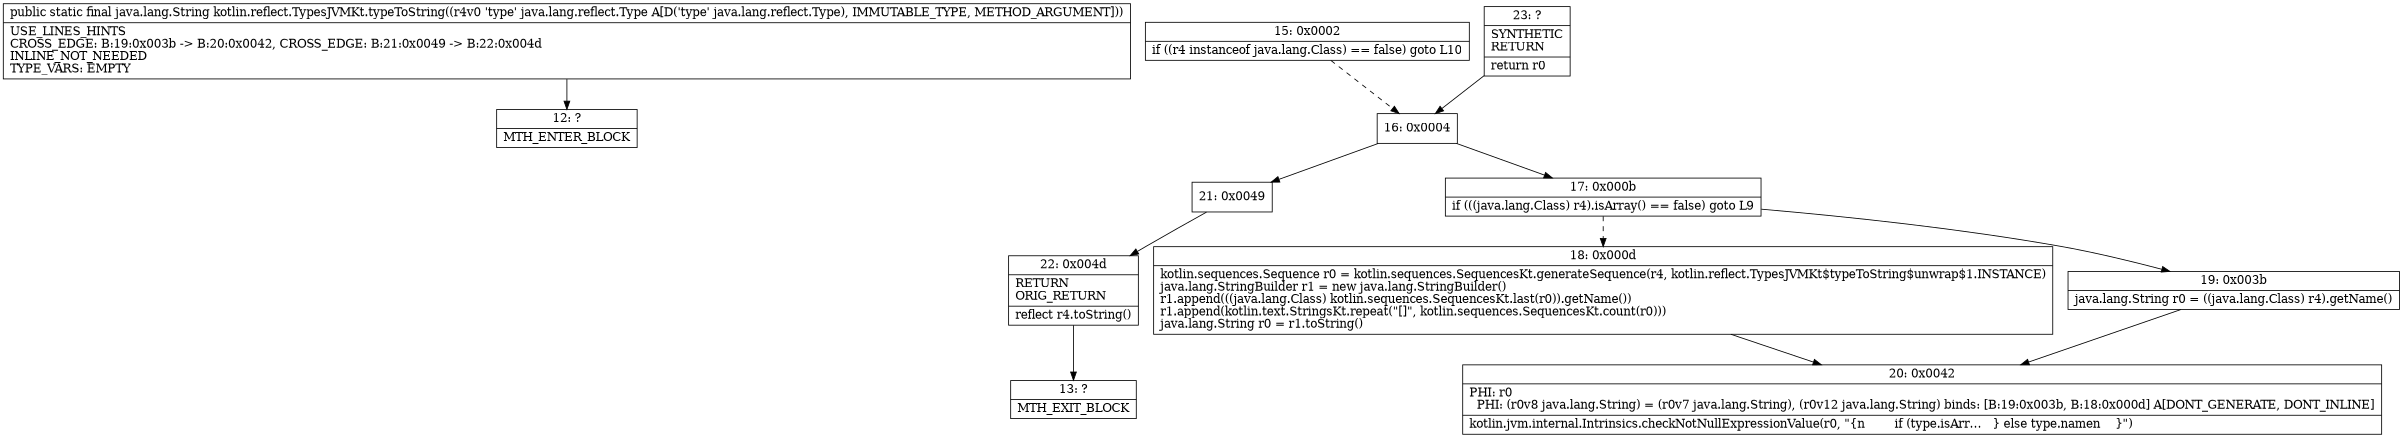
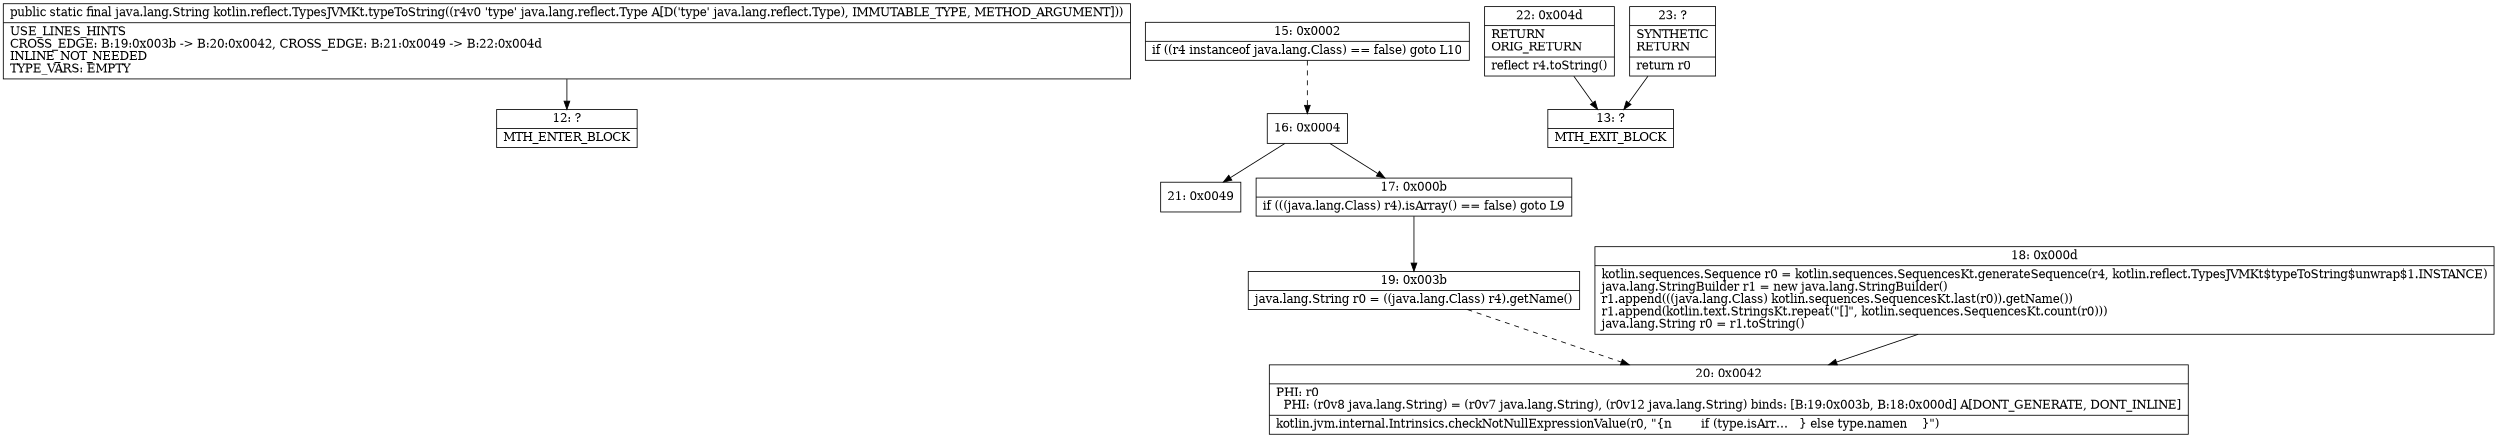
edge "23: ?" -> "16: 0x0004": now "23: ?" -> "13: ?"
edge "17: 0x000b" -> "18: 0x000d": removed
edge "21: 0x0049" -> "22: 0x004d": removed
edge "19: 0x003b" -> "20: 0x0042": style solid -> dashed
